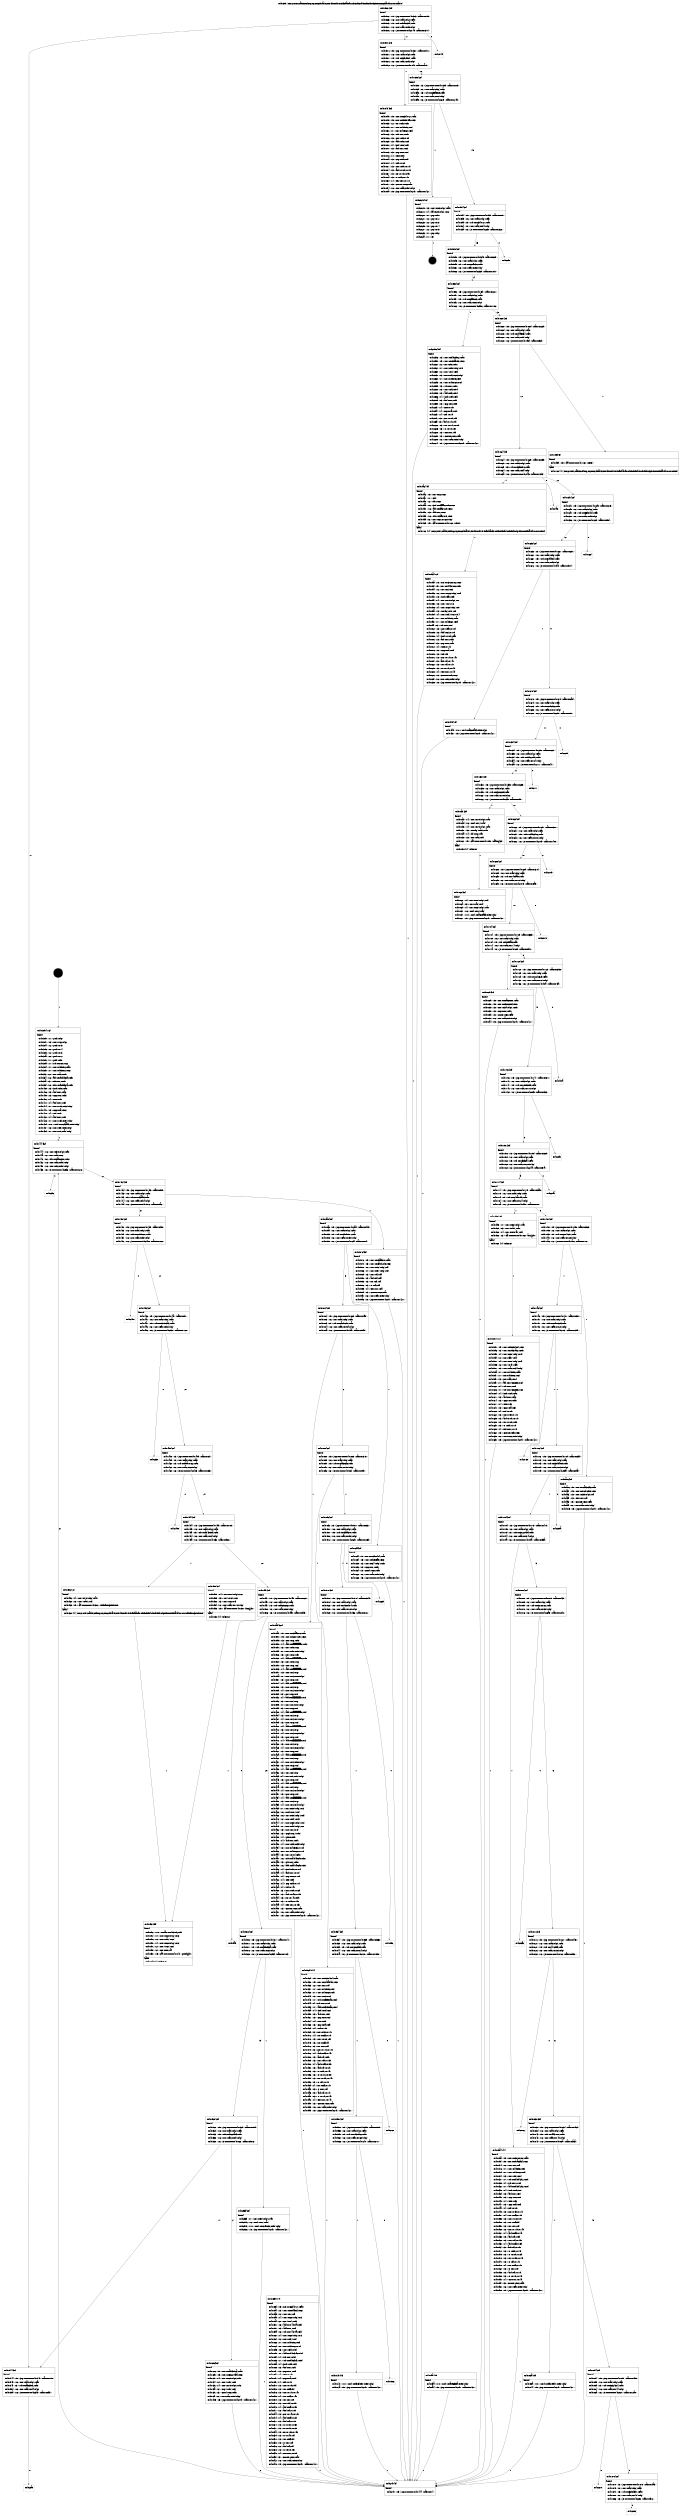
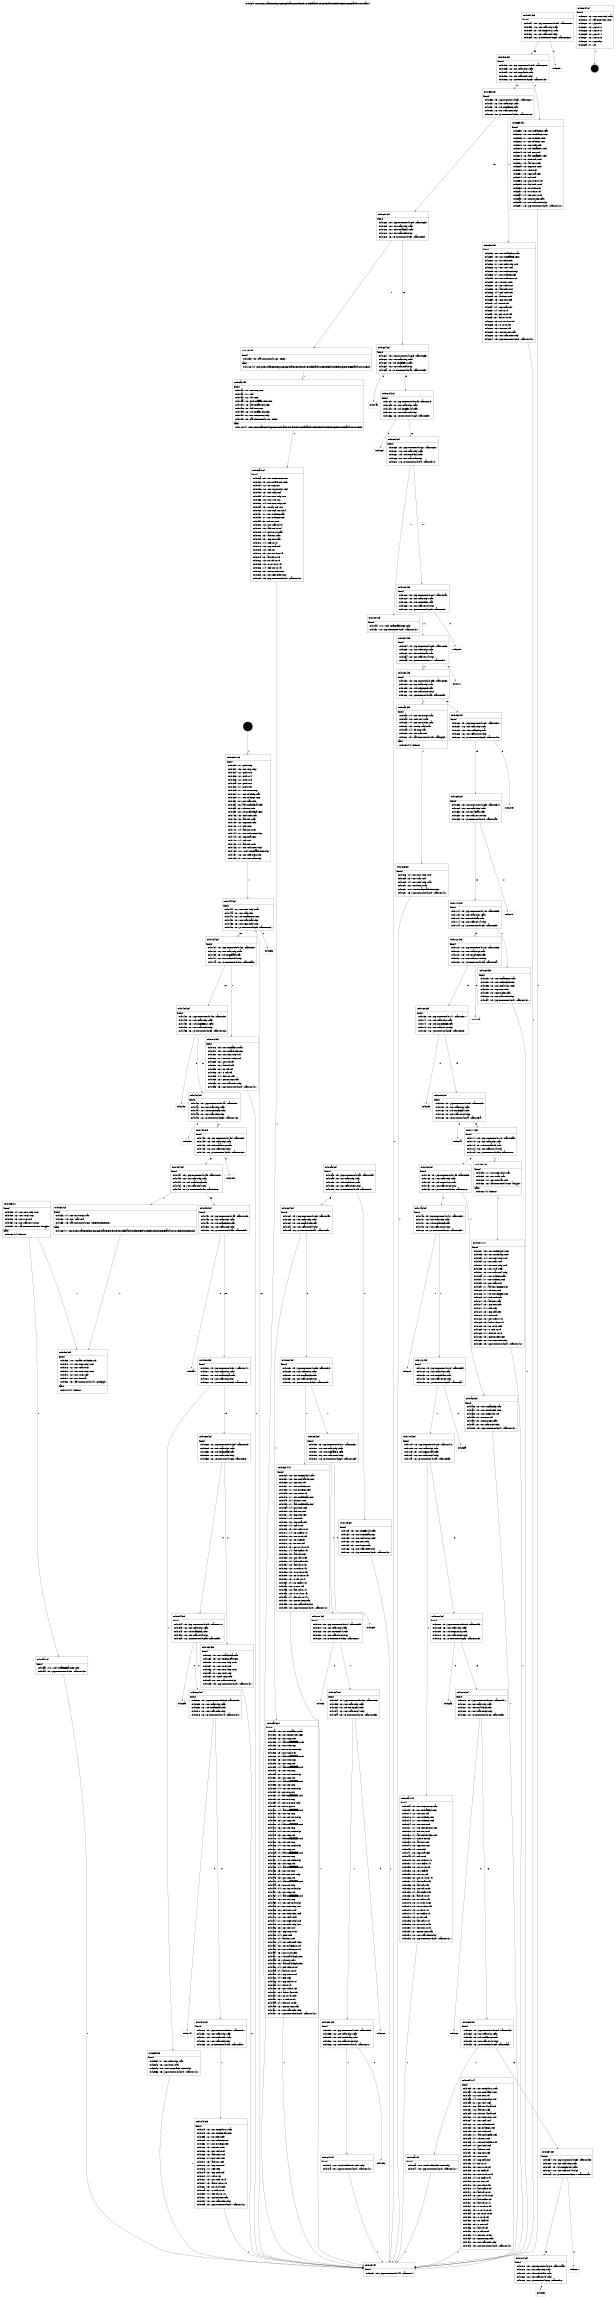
node "0x401598 [28]": removed
node "0x40255b [91]": added
edge "0x401624 [28]" -> "0x401da2 [40]": now "0x401d9d [5]" -> "0x401da2 [40]"
edge "0x401560 [28]" -> "0x401544 [28]": reversed
edge "0x401f85 [21]" -> "0x401f9a [15]": added, label "1"
